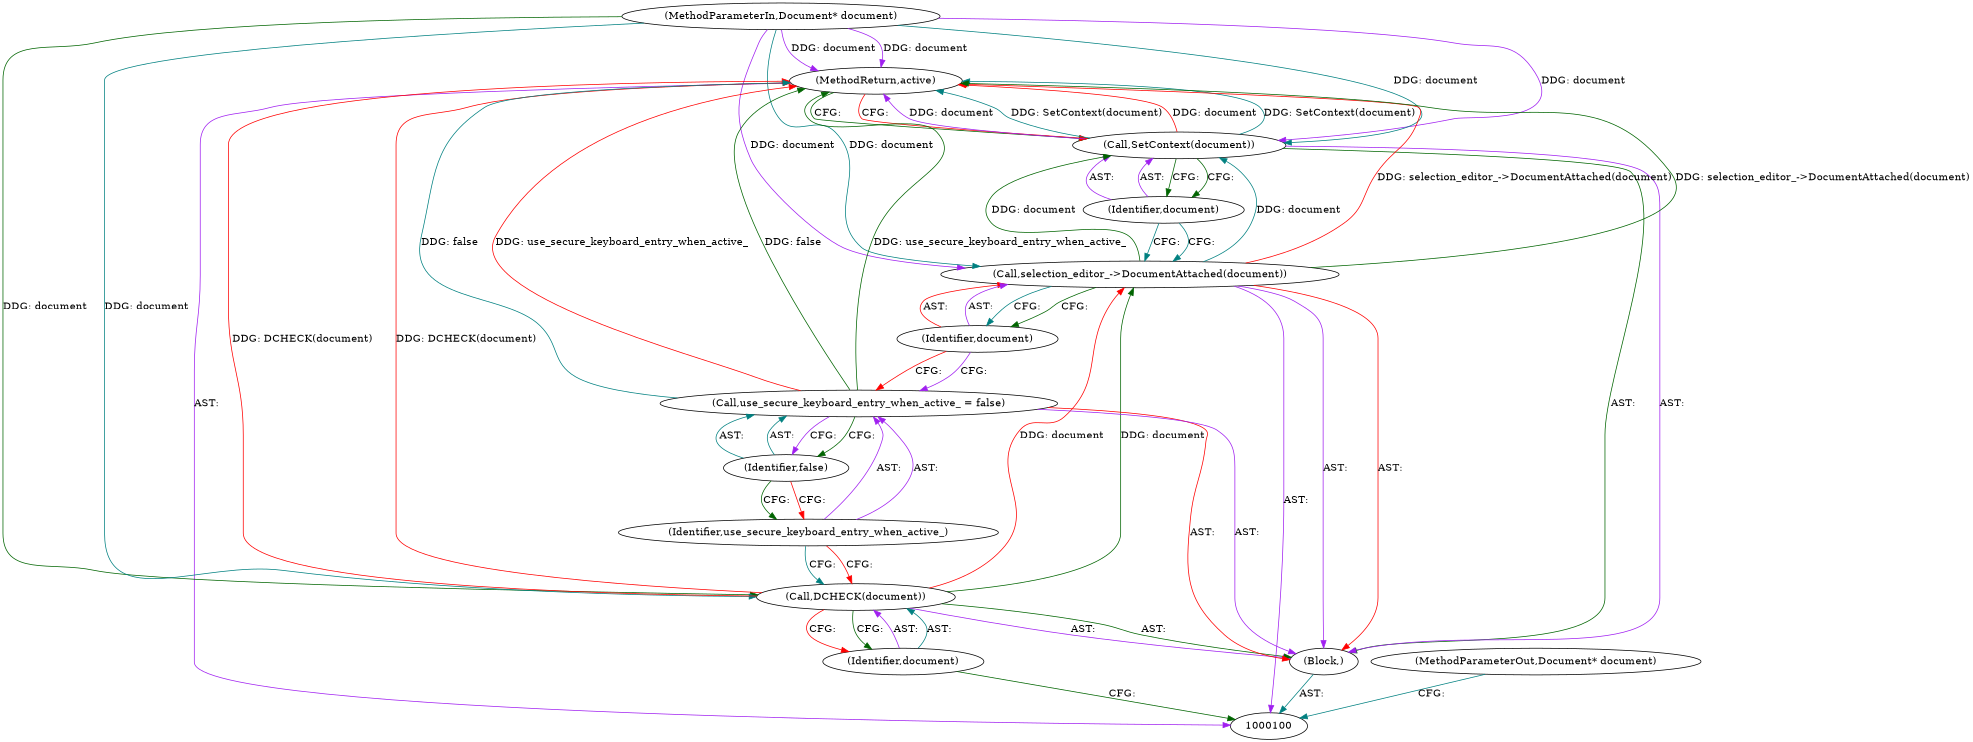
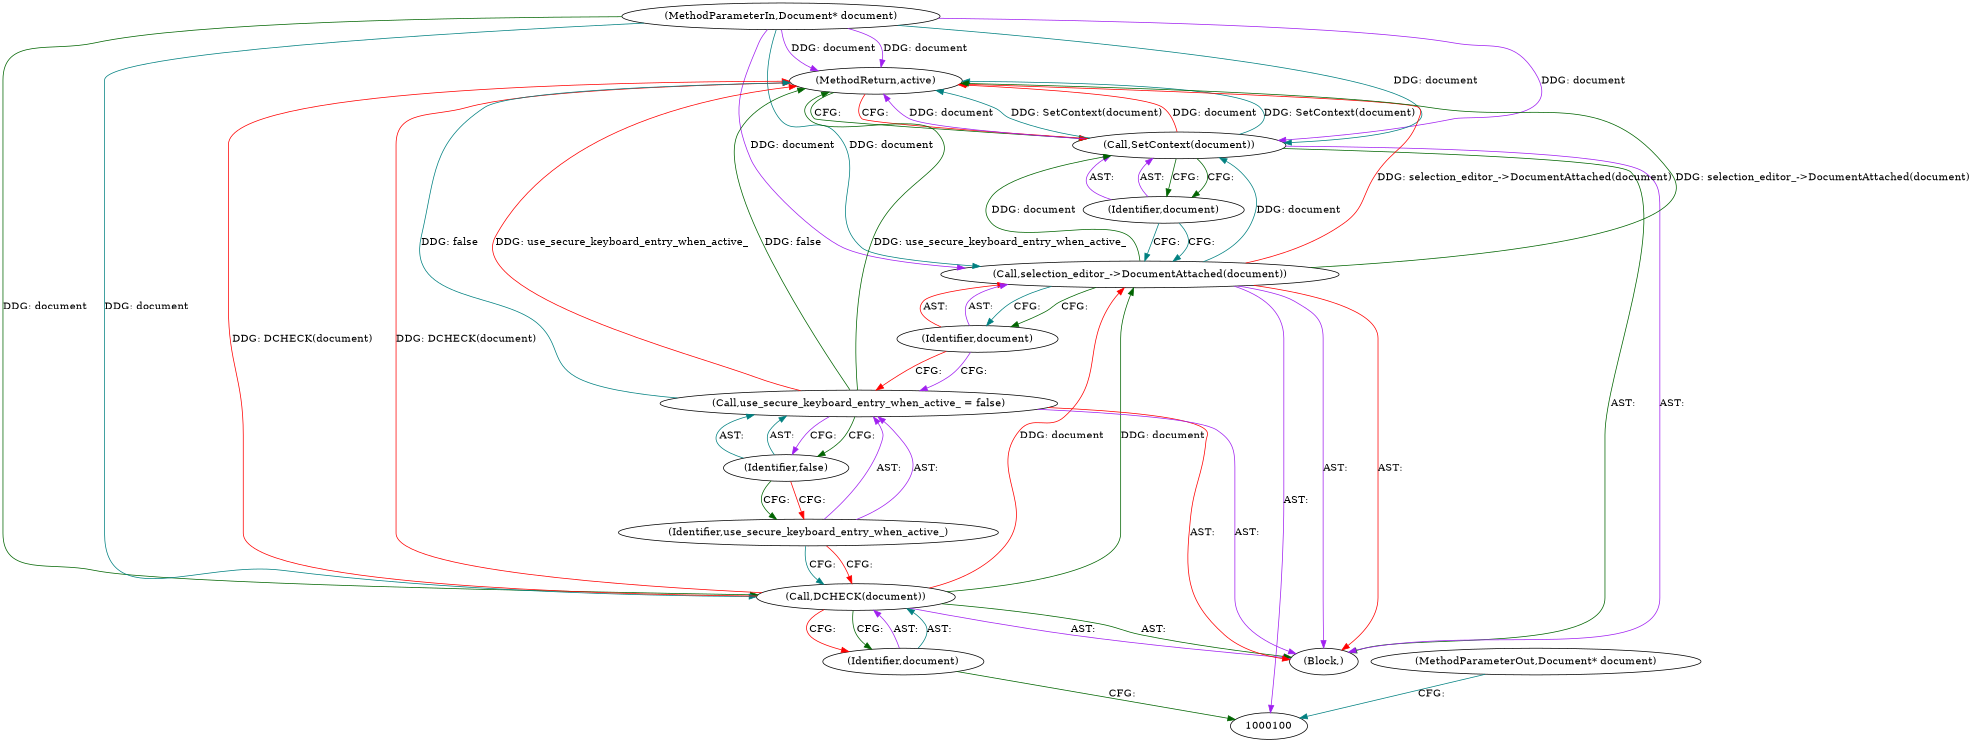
edge "(MethodReturn,active)" -> "1000100": removed, label "AST:"
edge "(Block,)" -> "1000100": removed, label "AST:"
